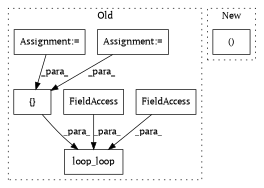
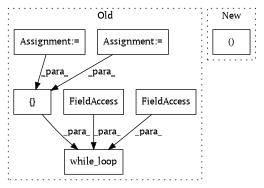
node "loop_loop": label "loop_loop" -> "while_loop"
